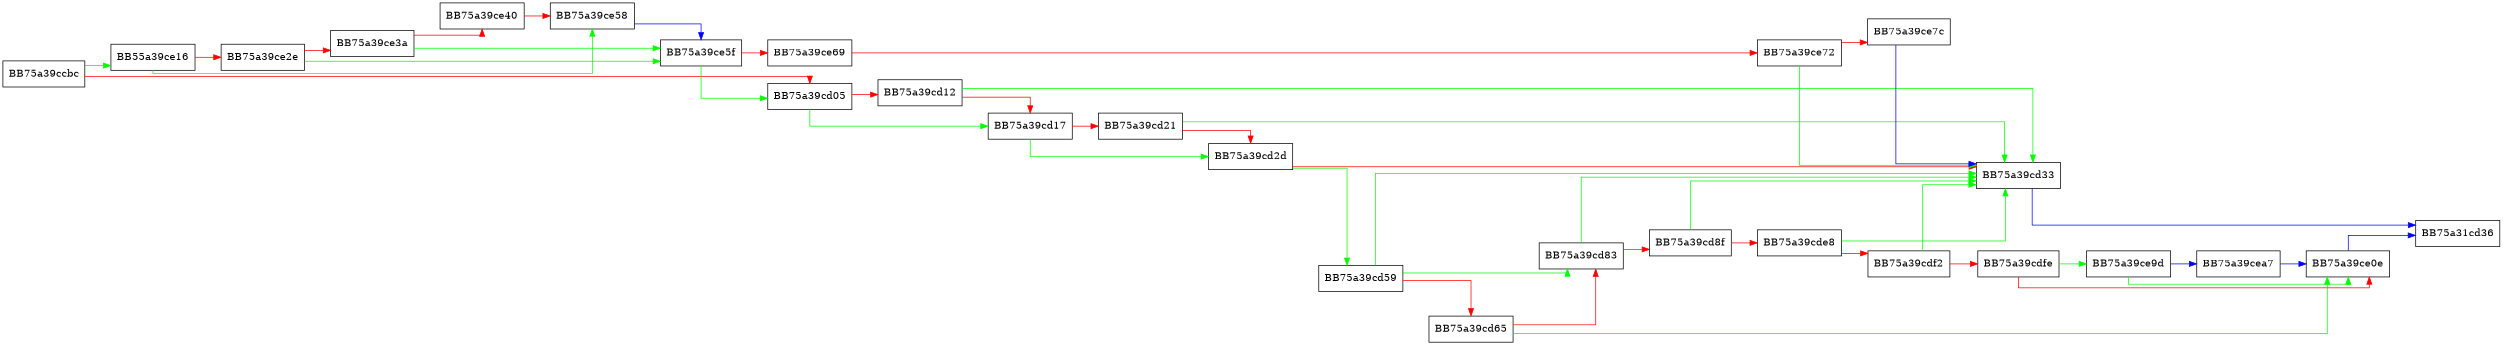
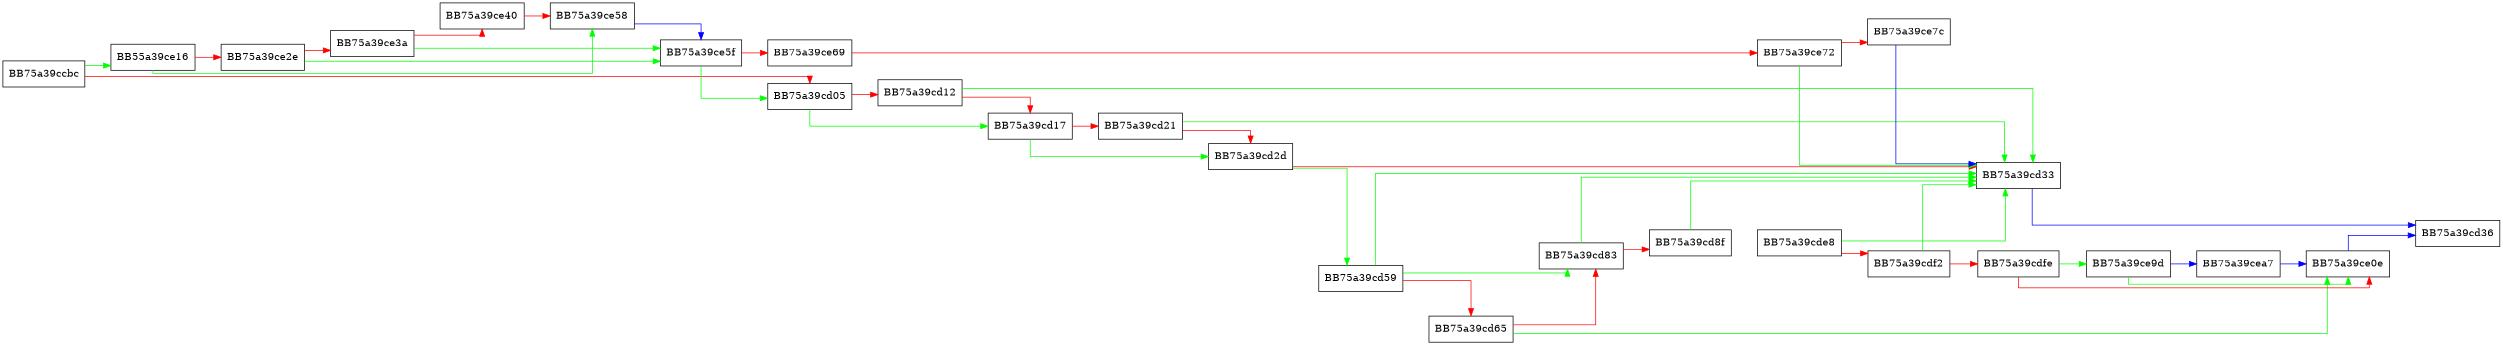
node "BB75a31cd36": label "BB75a31cd36" -> "BB75a39cd36"
edge "BB75a39cd8f" -> "BB75a39cde8": removed
